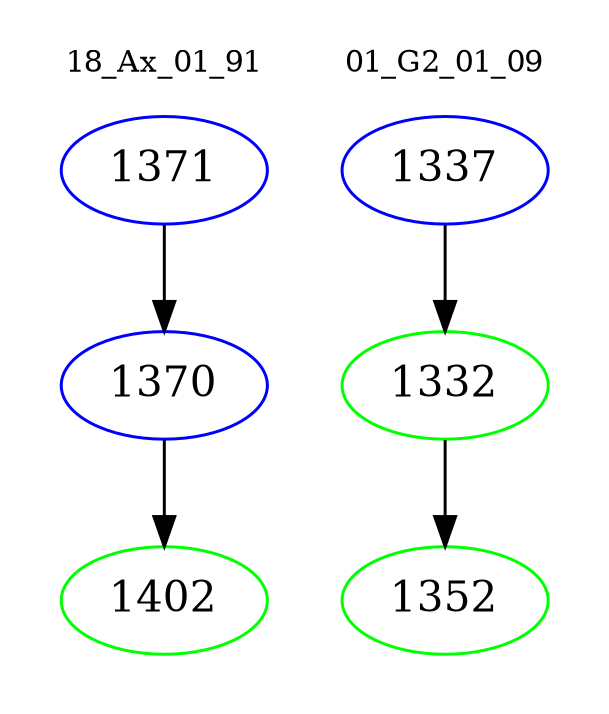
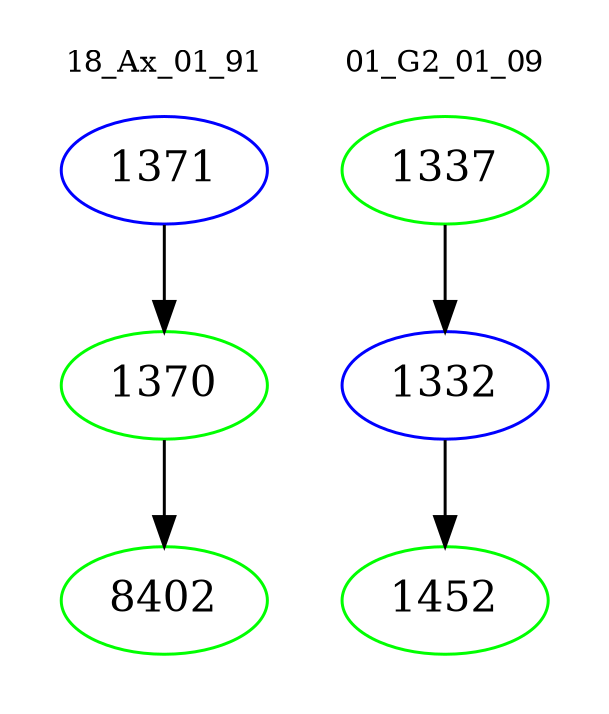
node "1337": color blue -> green
node "1370": color blue -> green
node "1332": color green -> blue
node "1402": label "1402" -> "8402"
node "1352": label "1352" -> "1452"
